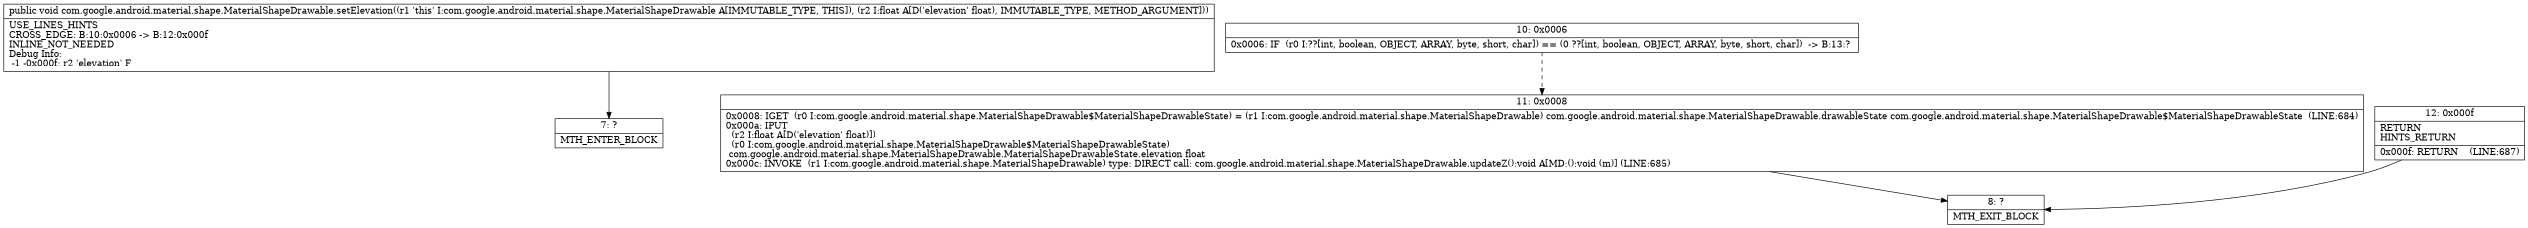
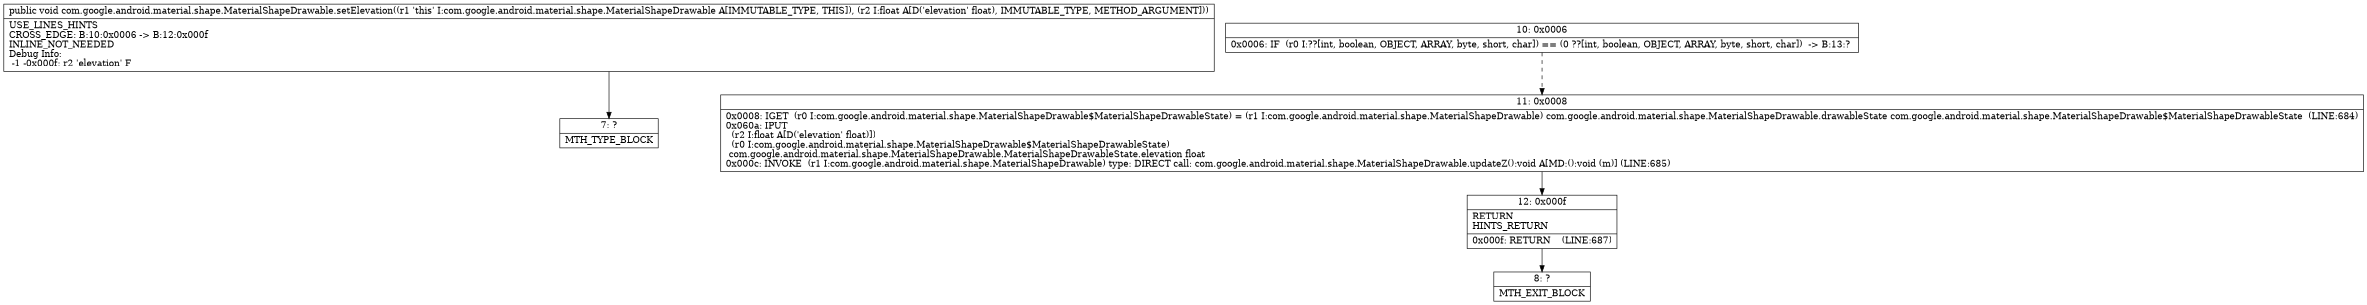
node "11: 0x0008": text "0x000a: IPUT" -> "0x060a: IPUT"
node "7: ?": text "MTH_ENTER_BLOCK" -> "MTH_TYPE_BLOCK"
edge "11: 0x0008" -> "8: ?": now "11: 0x0008" -> "12: 0x000f"
